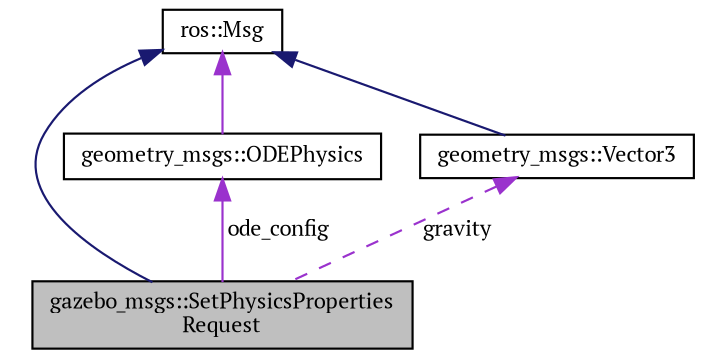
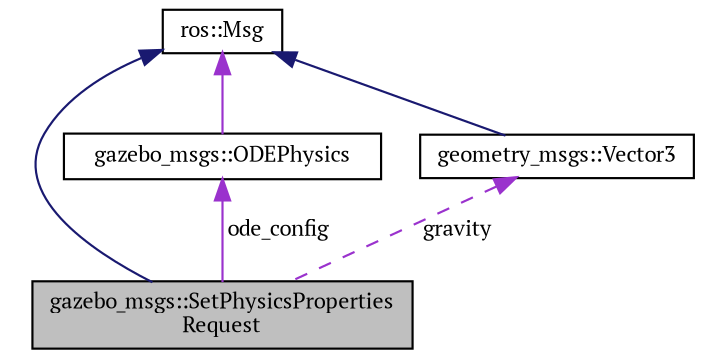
node "geometry_msgs::ODEPhysics": label "geometry_msgs::ODEPhysics" -> "gazebo_msgs::ODEPhysics"
